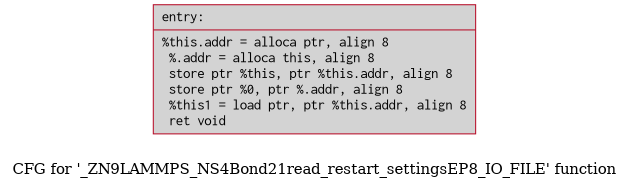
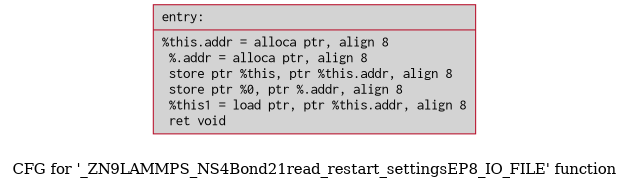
node "entry:": text "%.addr = alloca this, align 8" -> "%.addr = alloca ptr, align 8"
